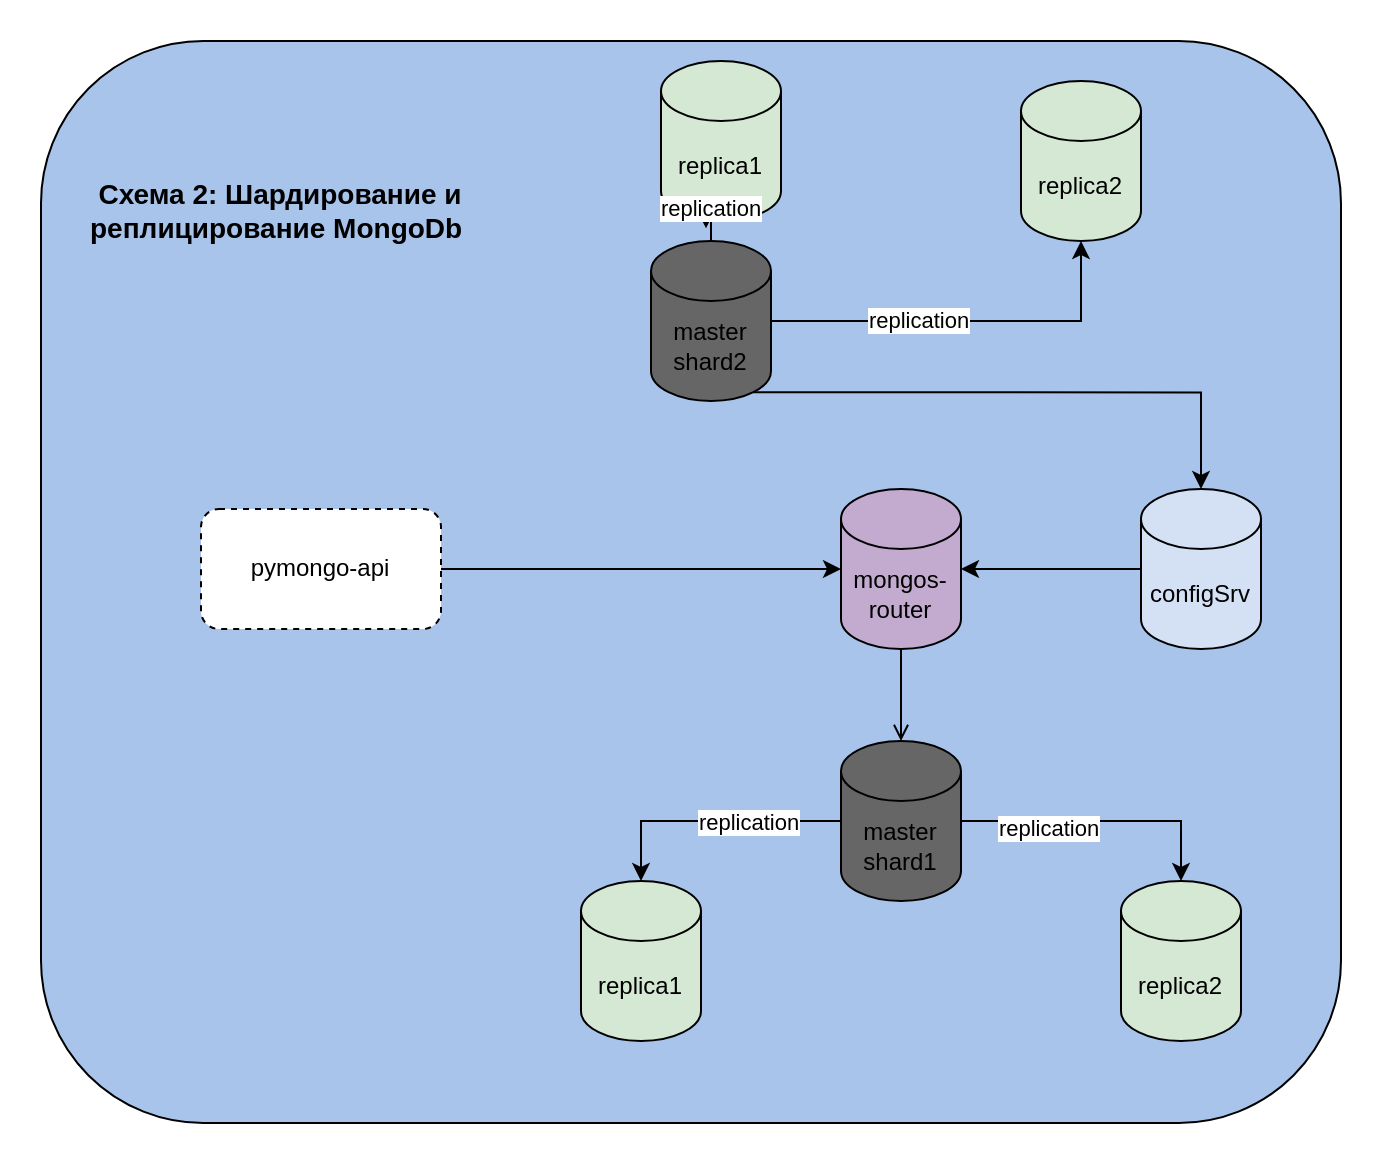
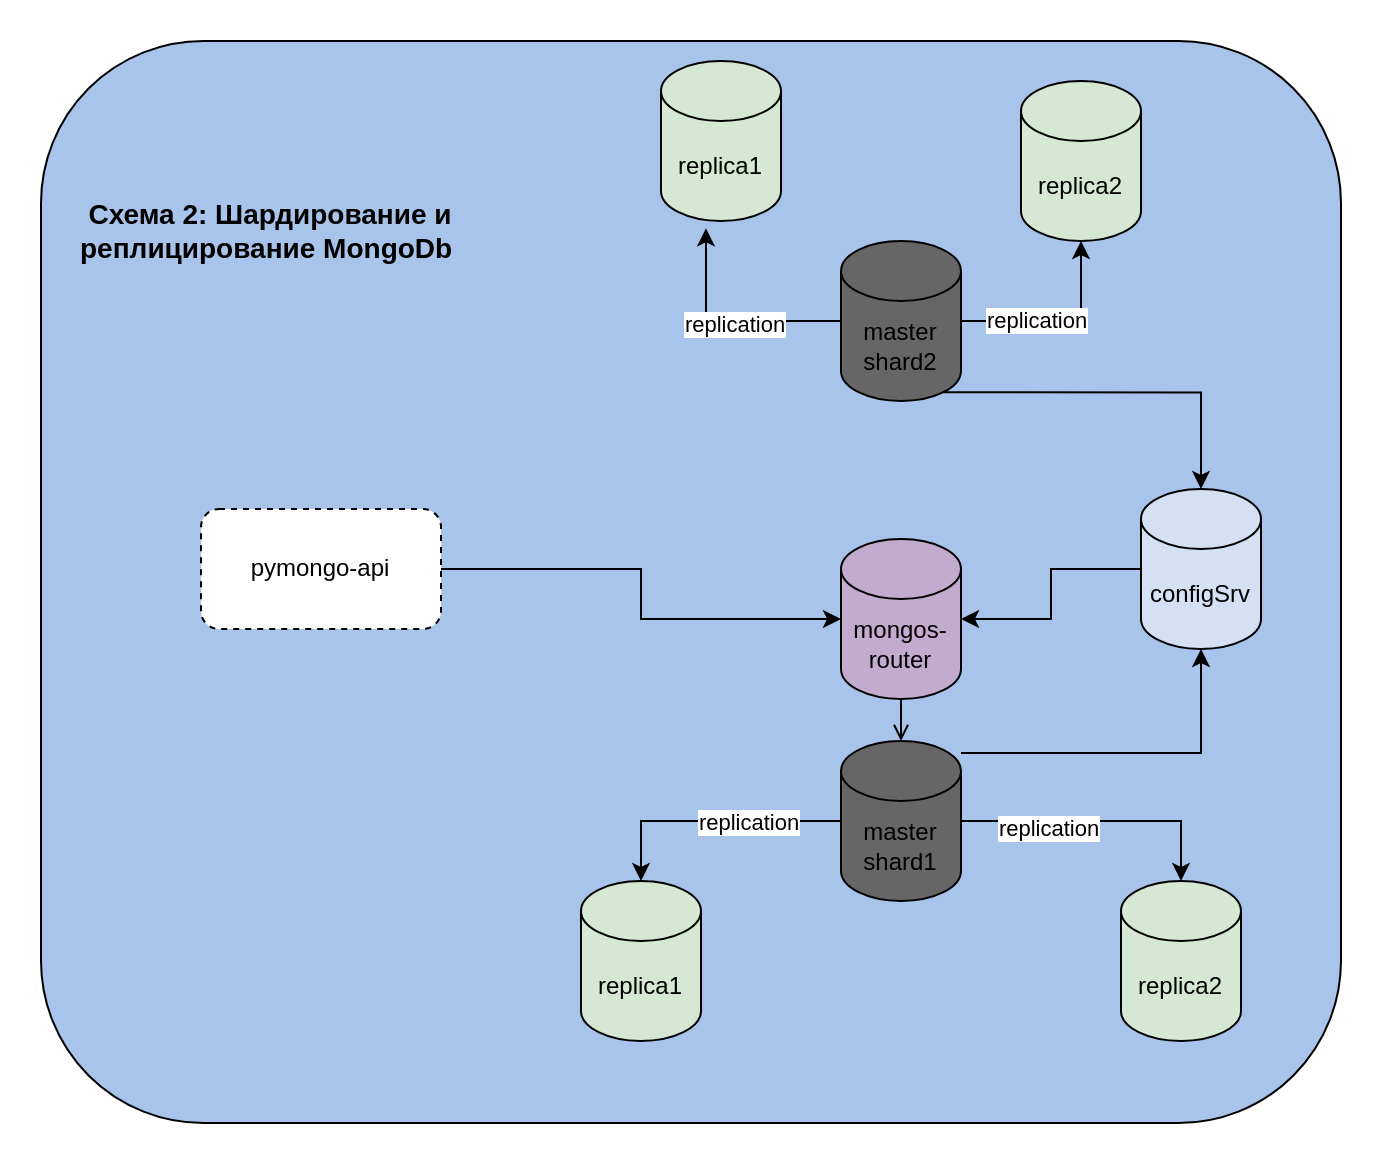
node "Схема 2: Шардирование и реплицирование MongoDb": moved (281, 211) -> (271, 231)
node "master shard2": moved (711, 321) -> (901, 321)
node "mongos-router": moved (901, 569) -> (901, 619)
edge "master shard1" -> "configSrv": added
